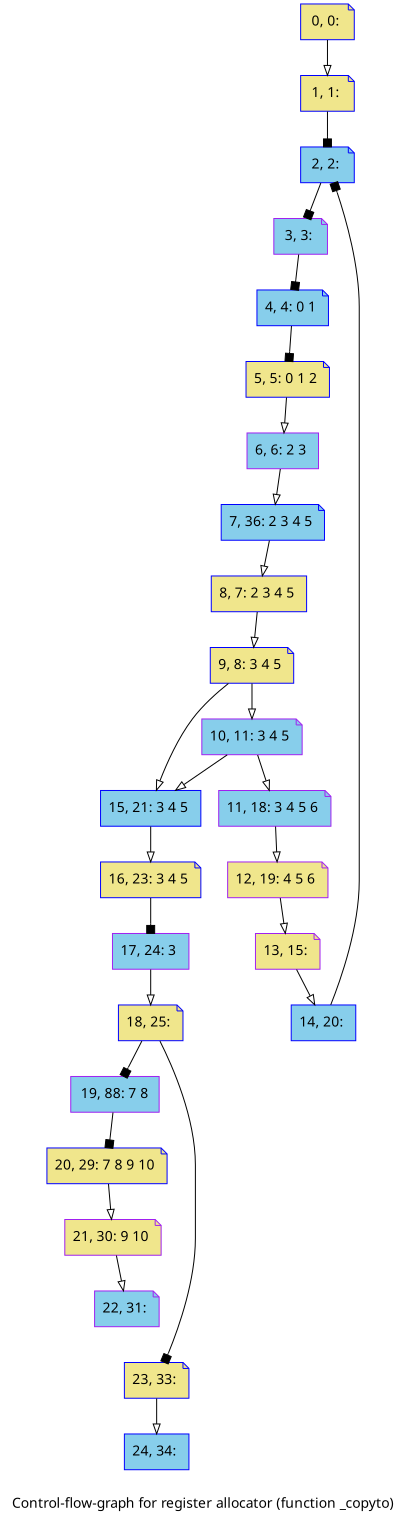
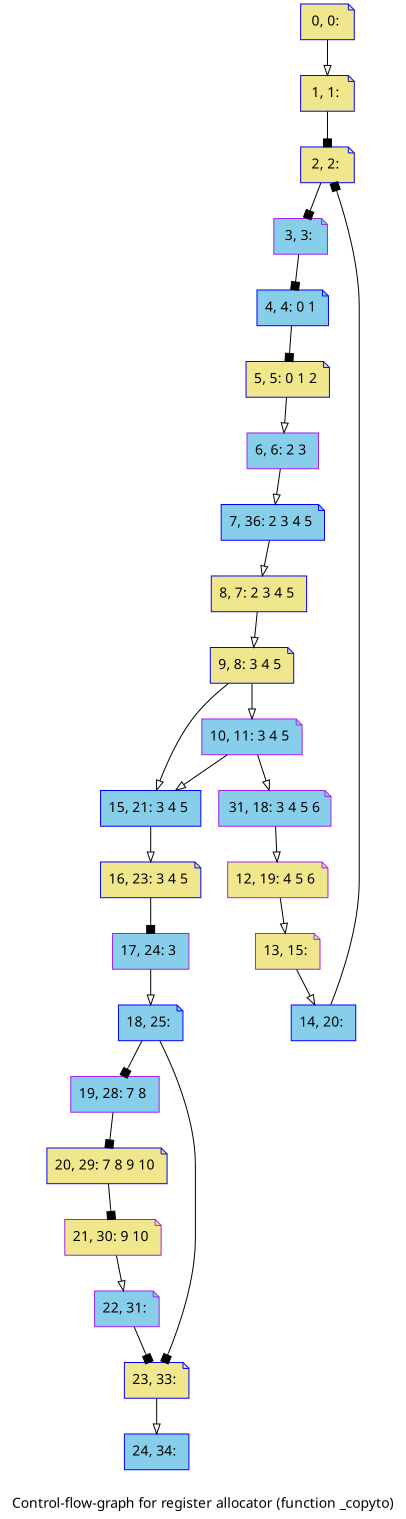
node "2, 2:": fillcolor skyblue -> khaki
node "11, 18: 3 4 5 6": label "11, 18: 3 4 5 6" -> "31, 18: 3 4 5 6"
node "18, 25:": fillcolor khaki -> skyblue
node "19, 88: 7 8": label "19, 88: 7 8" -> "19, 28: 7 8"
edge "20, 29: 7 8 9 10" -> "21, 30: 9 10": arrowhead onormal -> box
edge "22, 31:" -> "23, 33:": added
